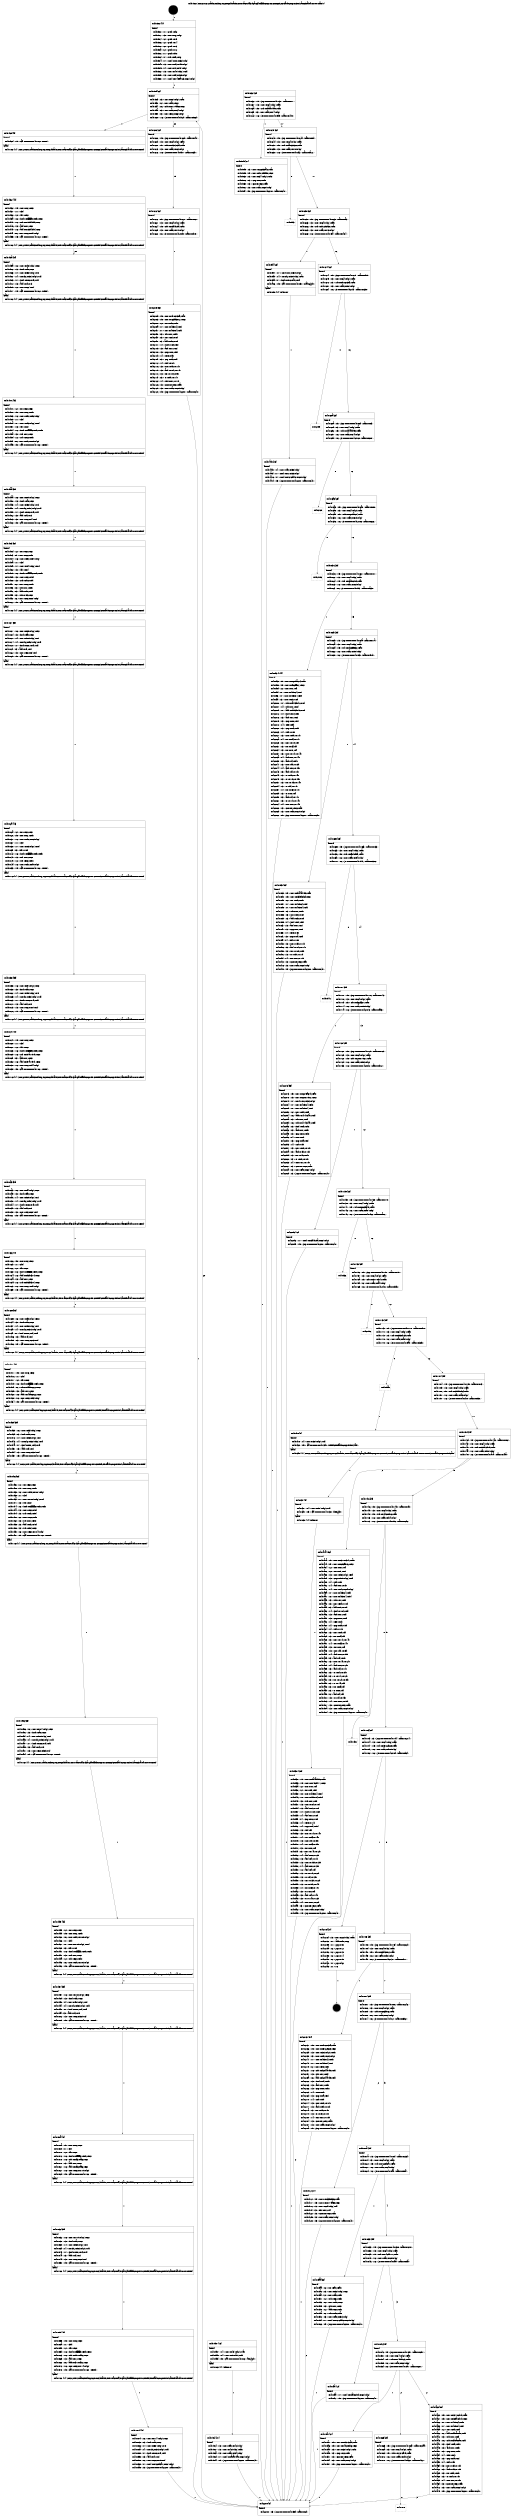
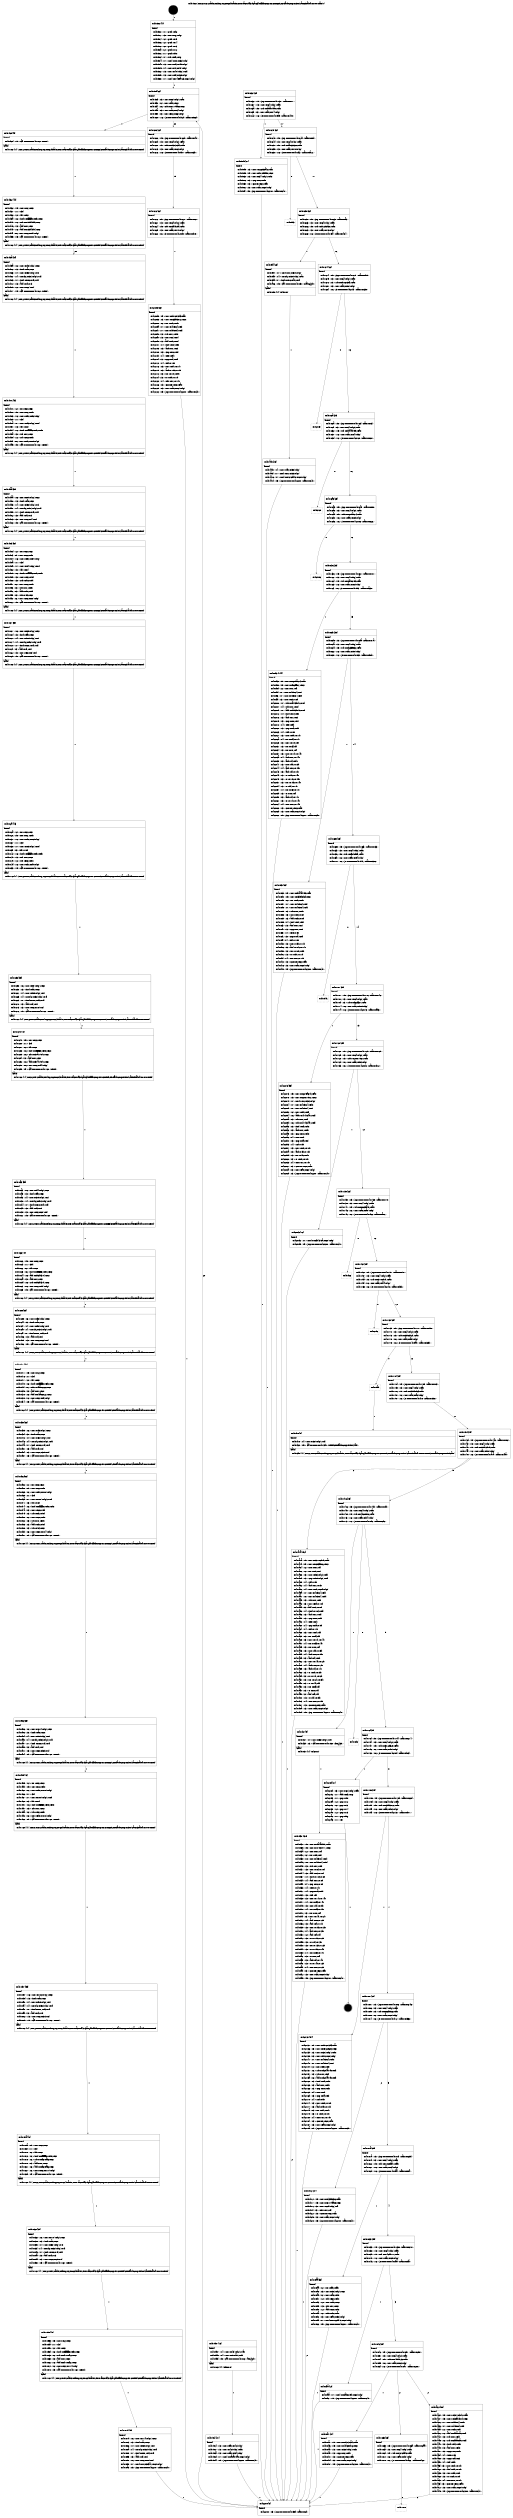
edge "0x401f1e [9]" -> "0x401f27 [9]": now "0x4017b6 [25]" -> "0x401f27 [9]"
